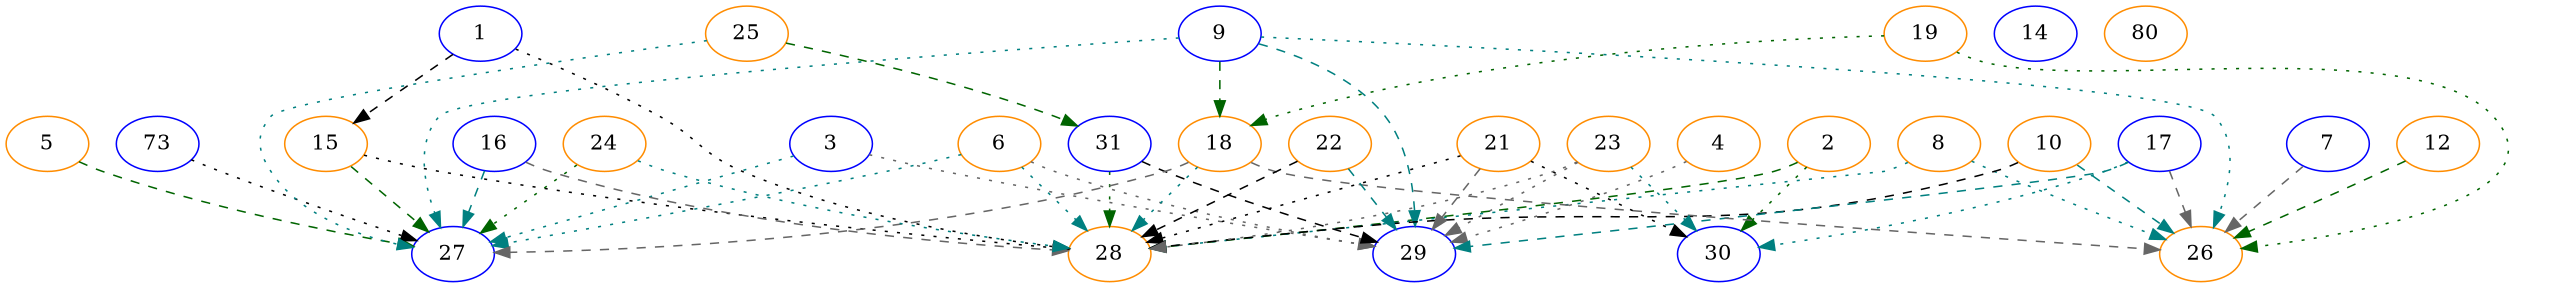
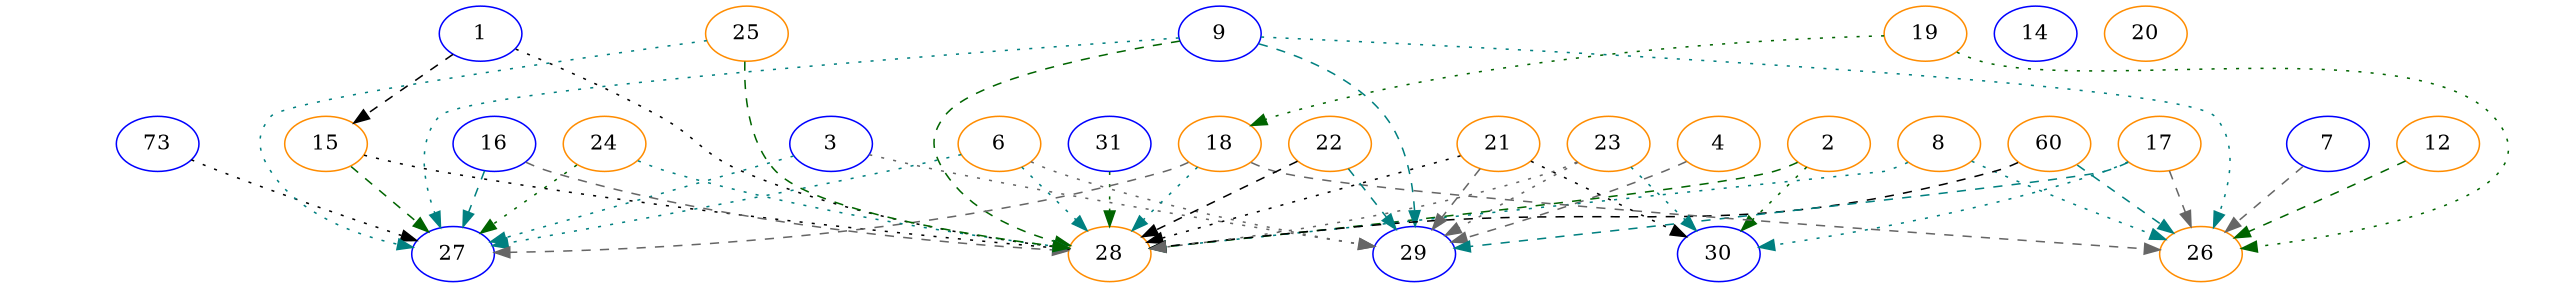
node "80": label "80" -> "20"
edge "25" -> "31": now "25" -> "28"
edge "9" -> "18": now "9" -> "28"
node "5": removed
node "10": label "10" -> "60"
node "17": color blue -> darkorange
edge "4" -> "29": style dotted -> dashed
edge "31" -> "29": removed
